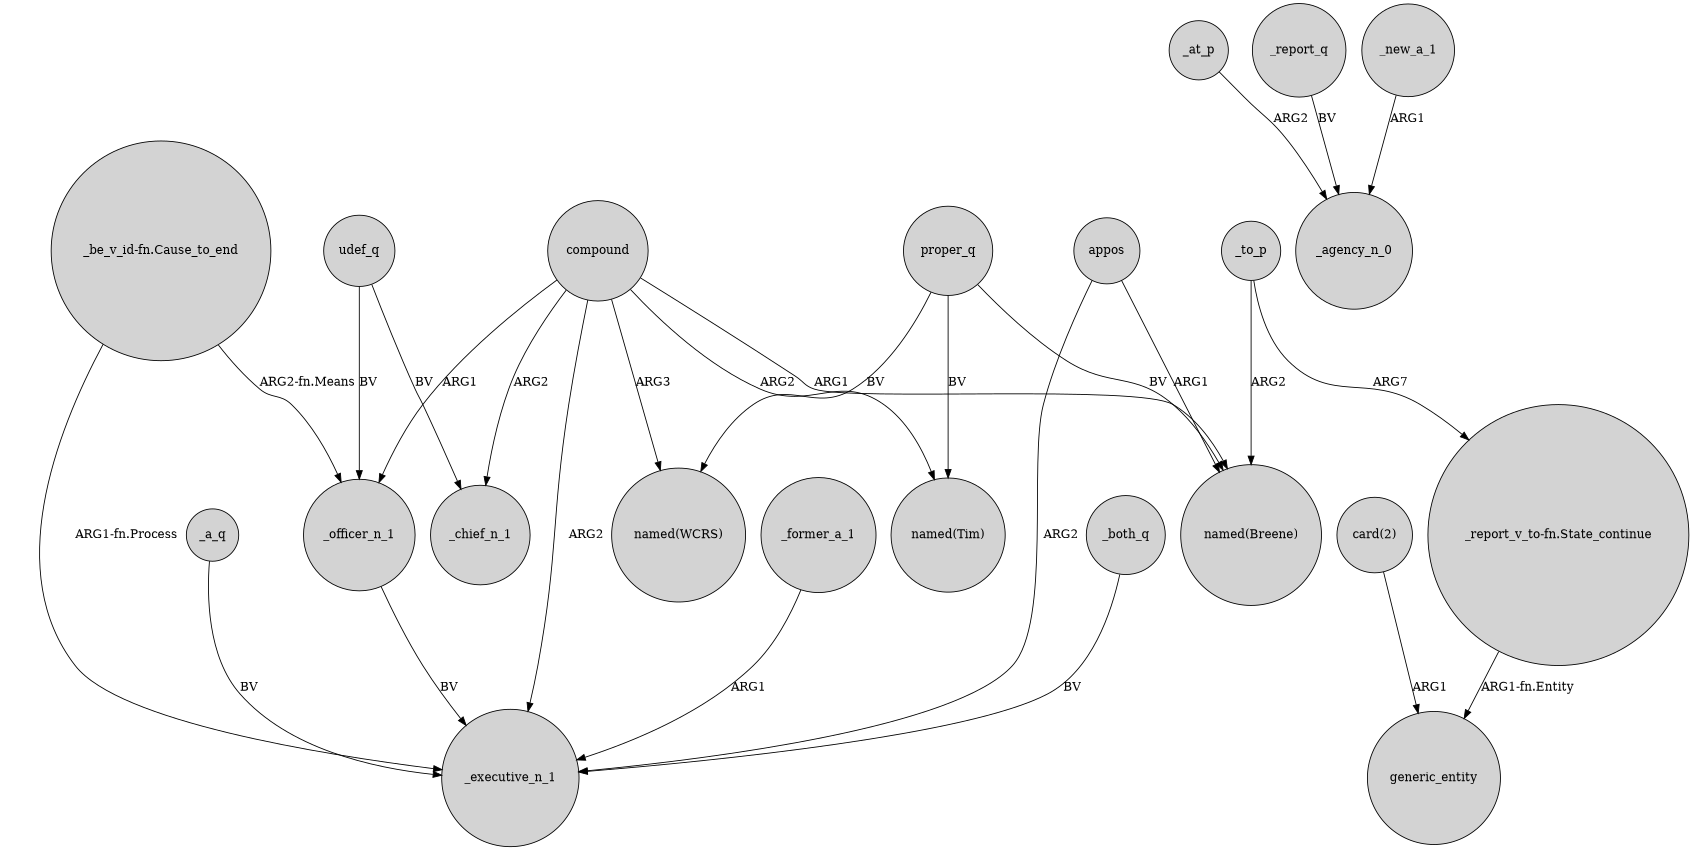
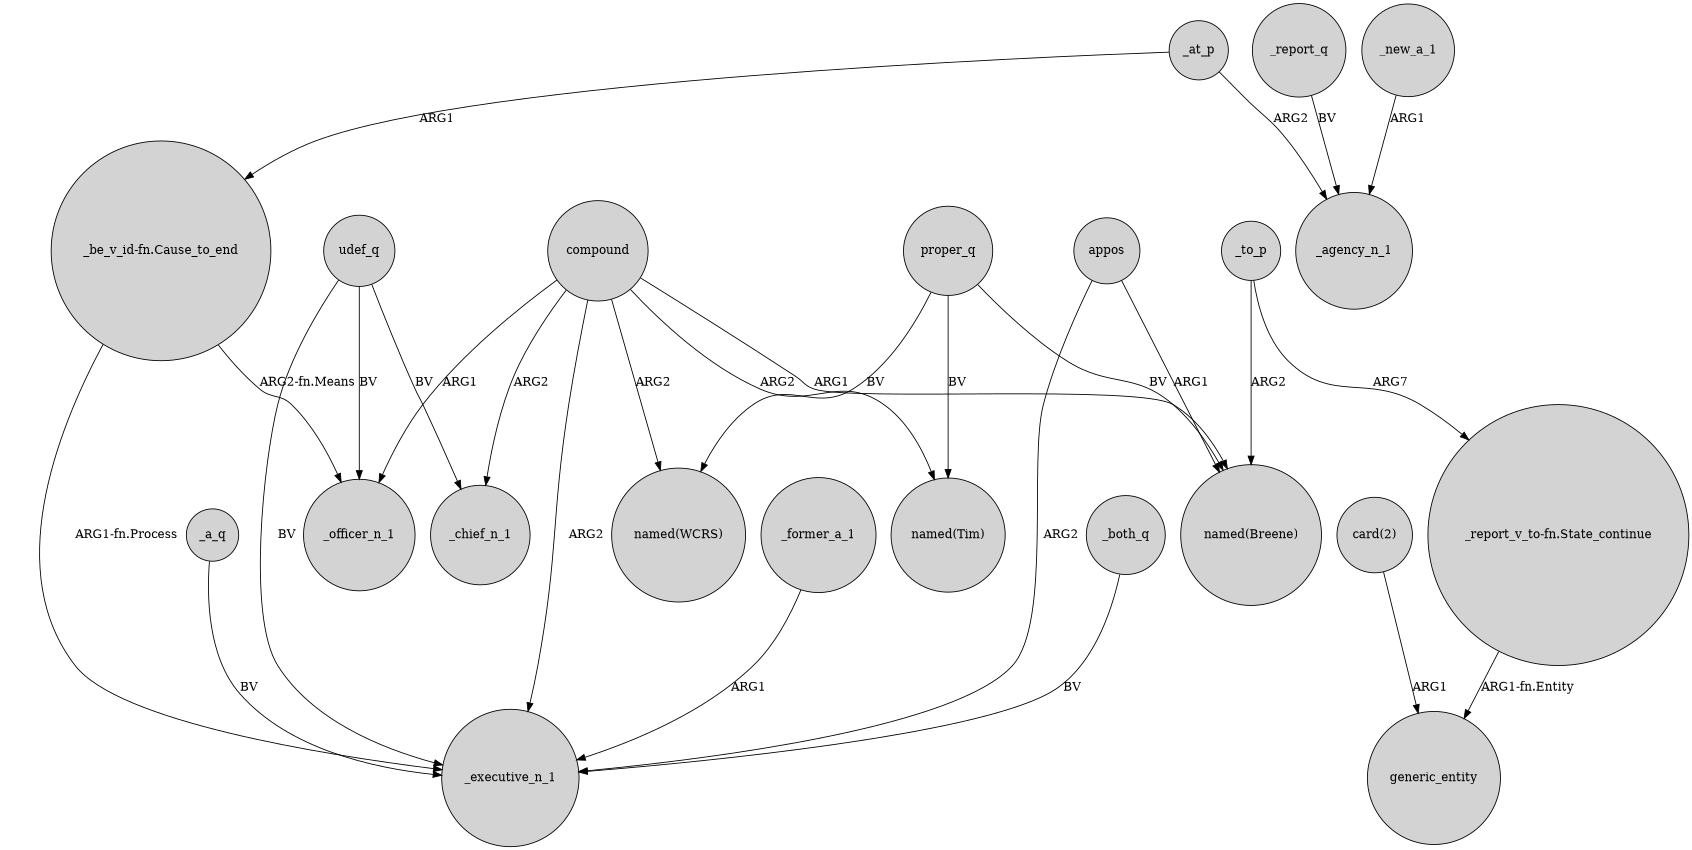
edge "_at_p" -> "_be_v_id-fn.Cause_to_end": added, label "ARG1"
node "_agency_n_0": label "_agency_n_0" -> "_agency_n_1"
edge "compound" -> "named(WCRS)": label "ARG3" -> "ARG2"
edge "_officer_n_1" -> "_executive_n_1": now "udef_q" -> "_executive_n_1"
